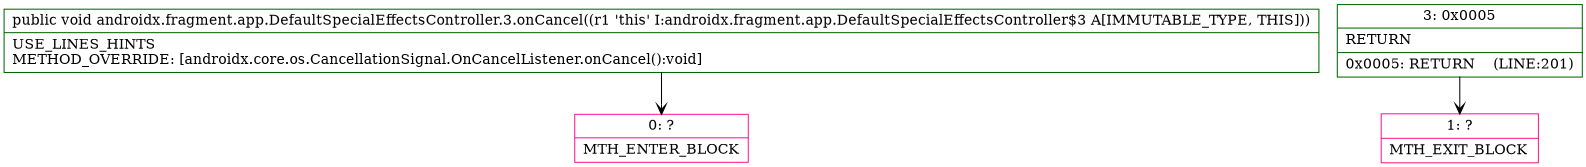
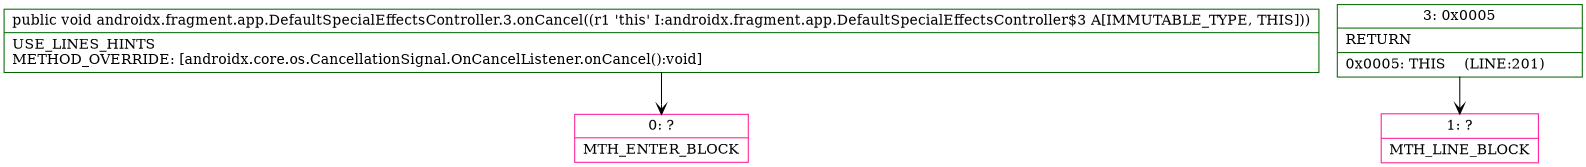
node "3: 0x0005": text "0x0005: RETURN    (LINE:201)" -> "0x0005: THIS    (LINE:201)"
node "1: ?": text "MTH_EXIT_BLOCK" -> "MTH_LINE_BLOCK"
